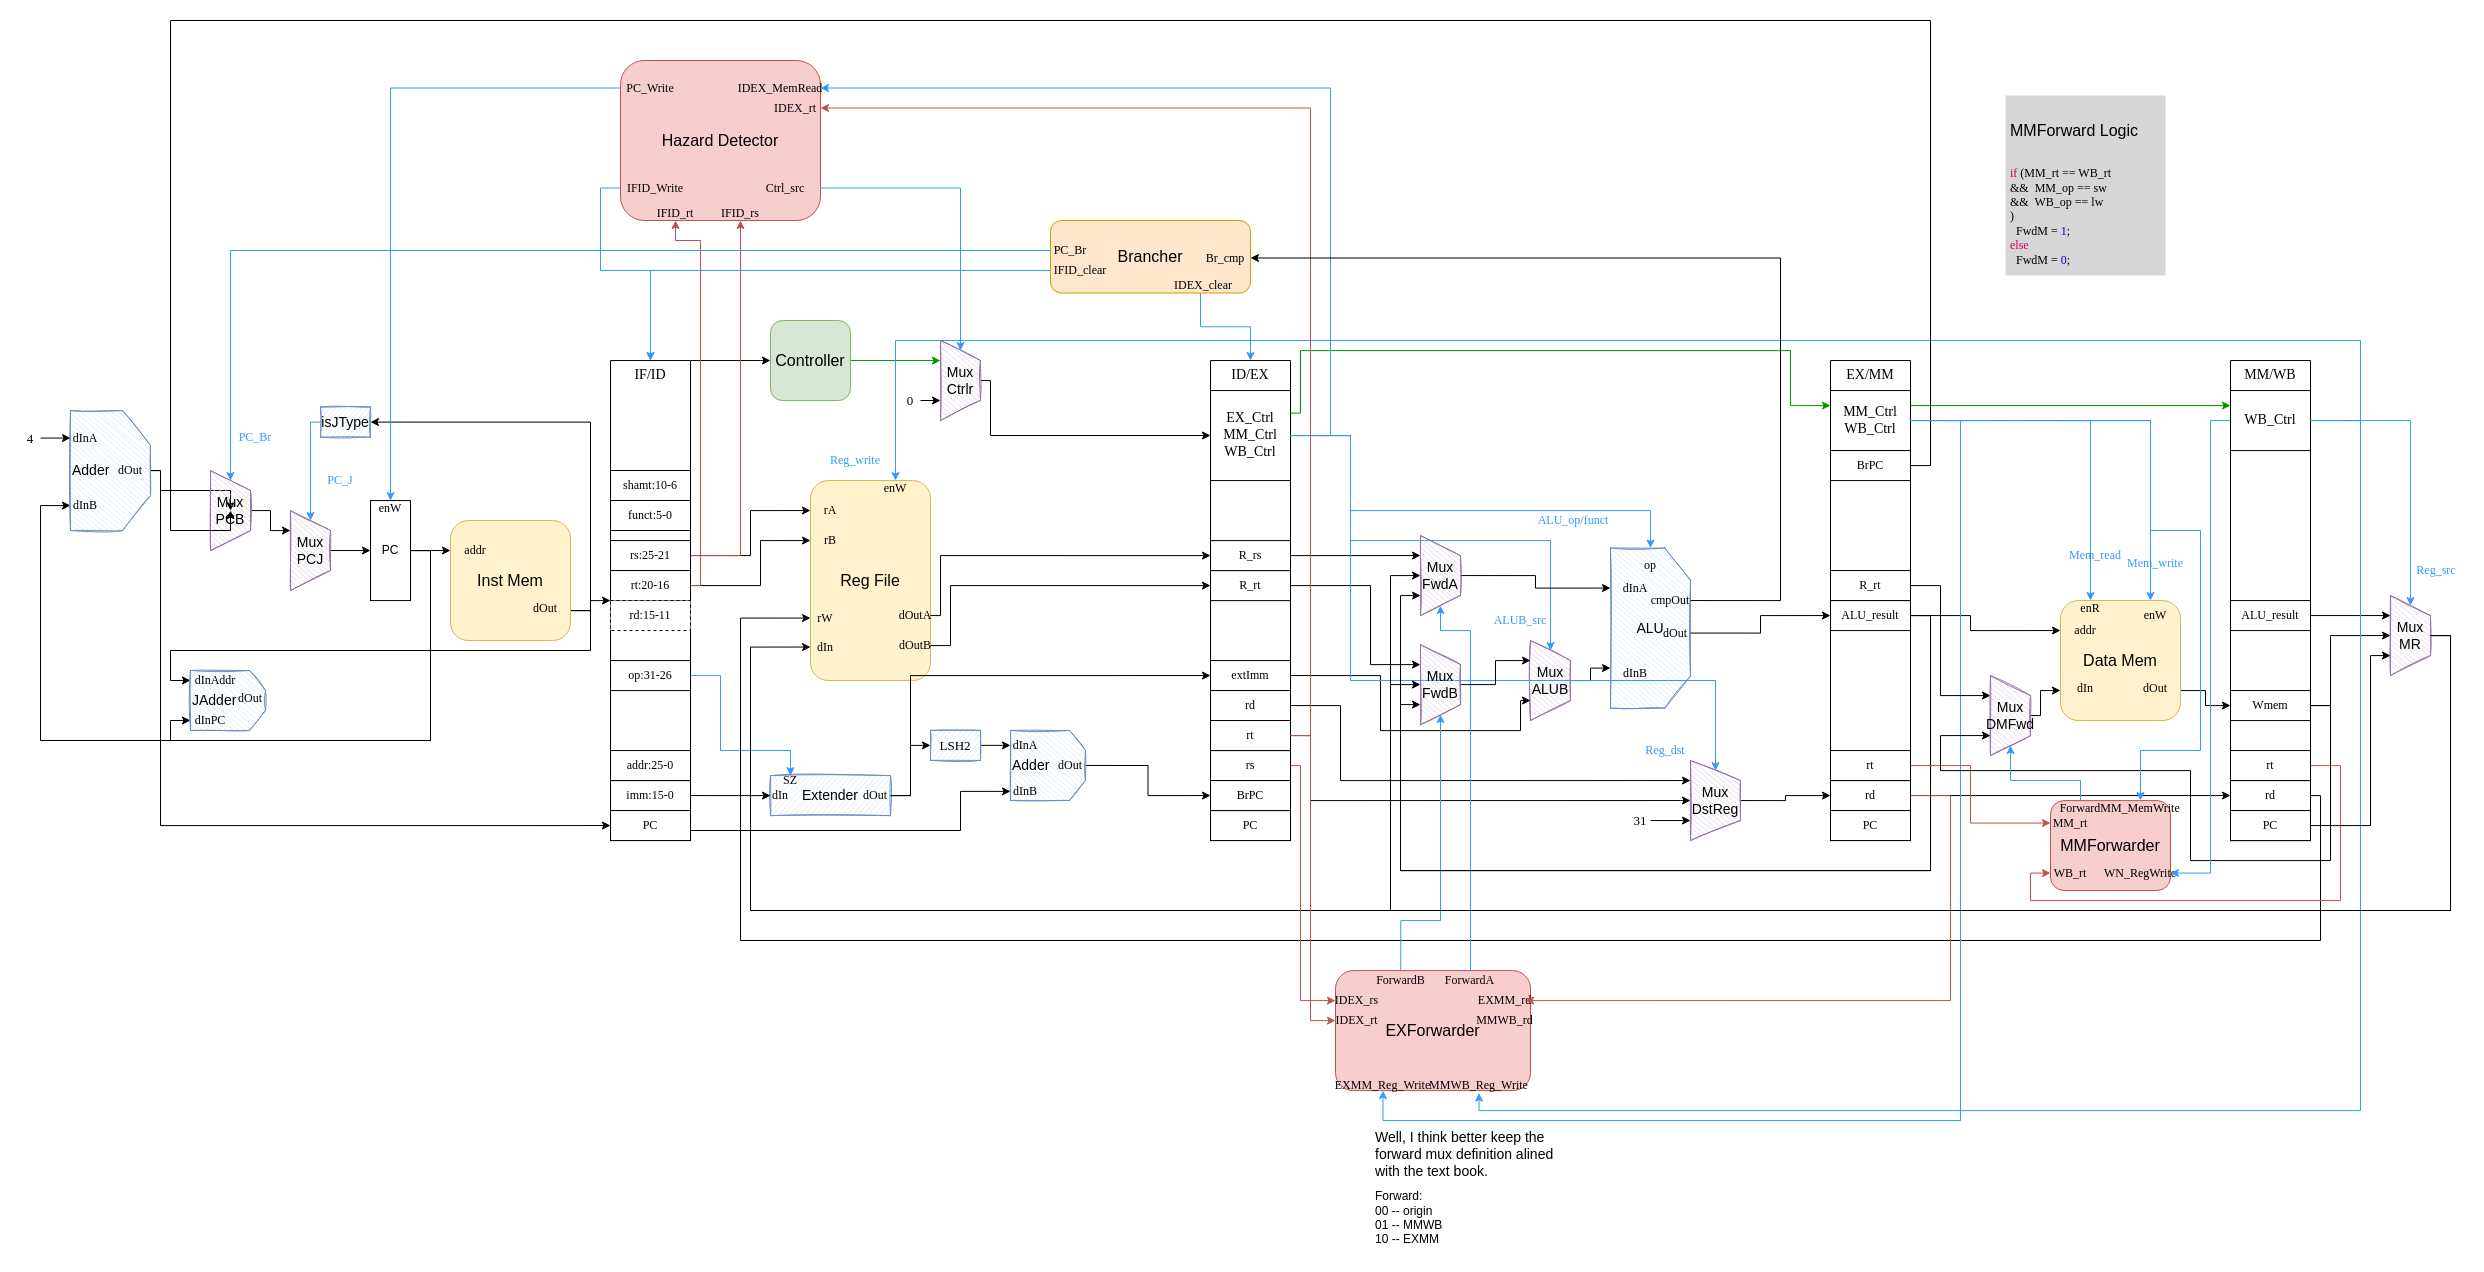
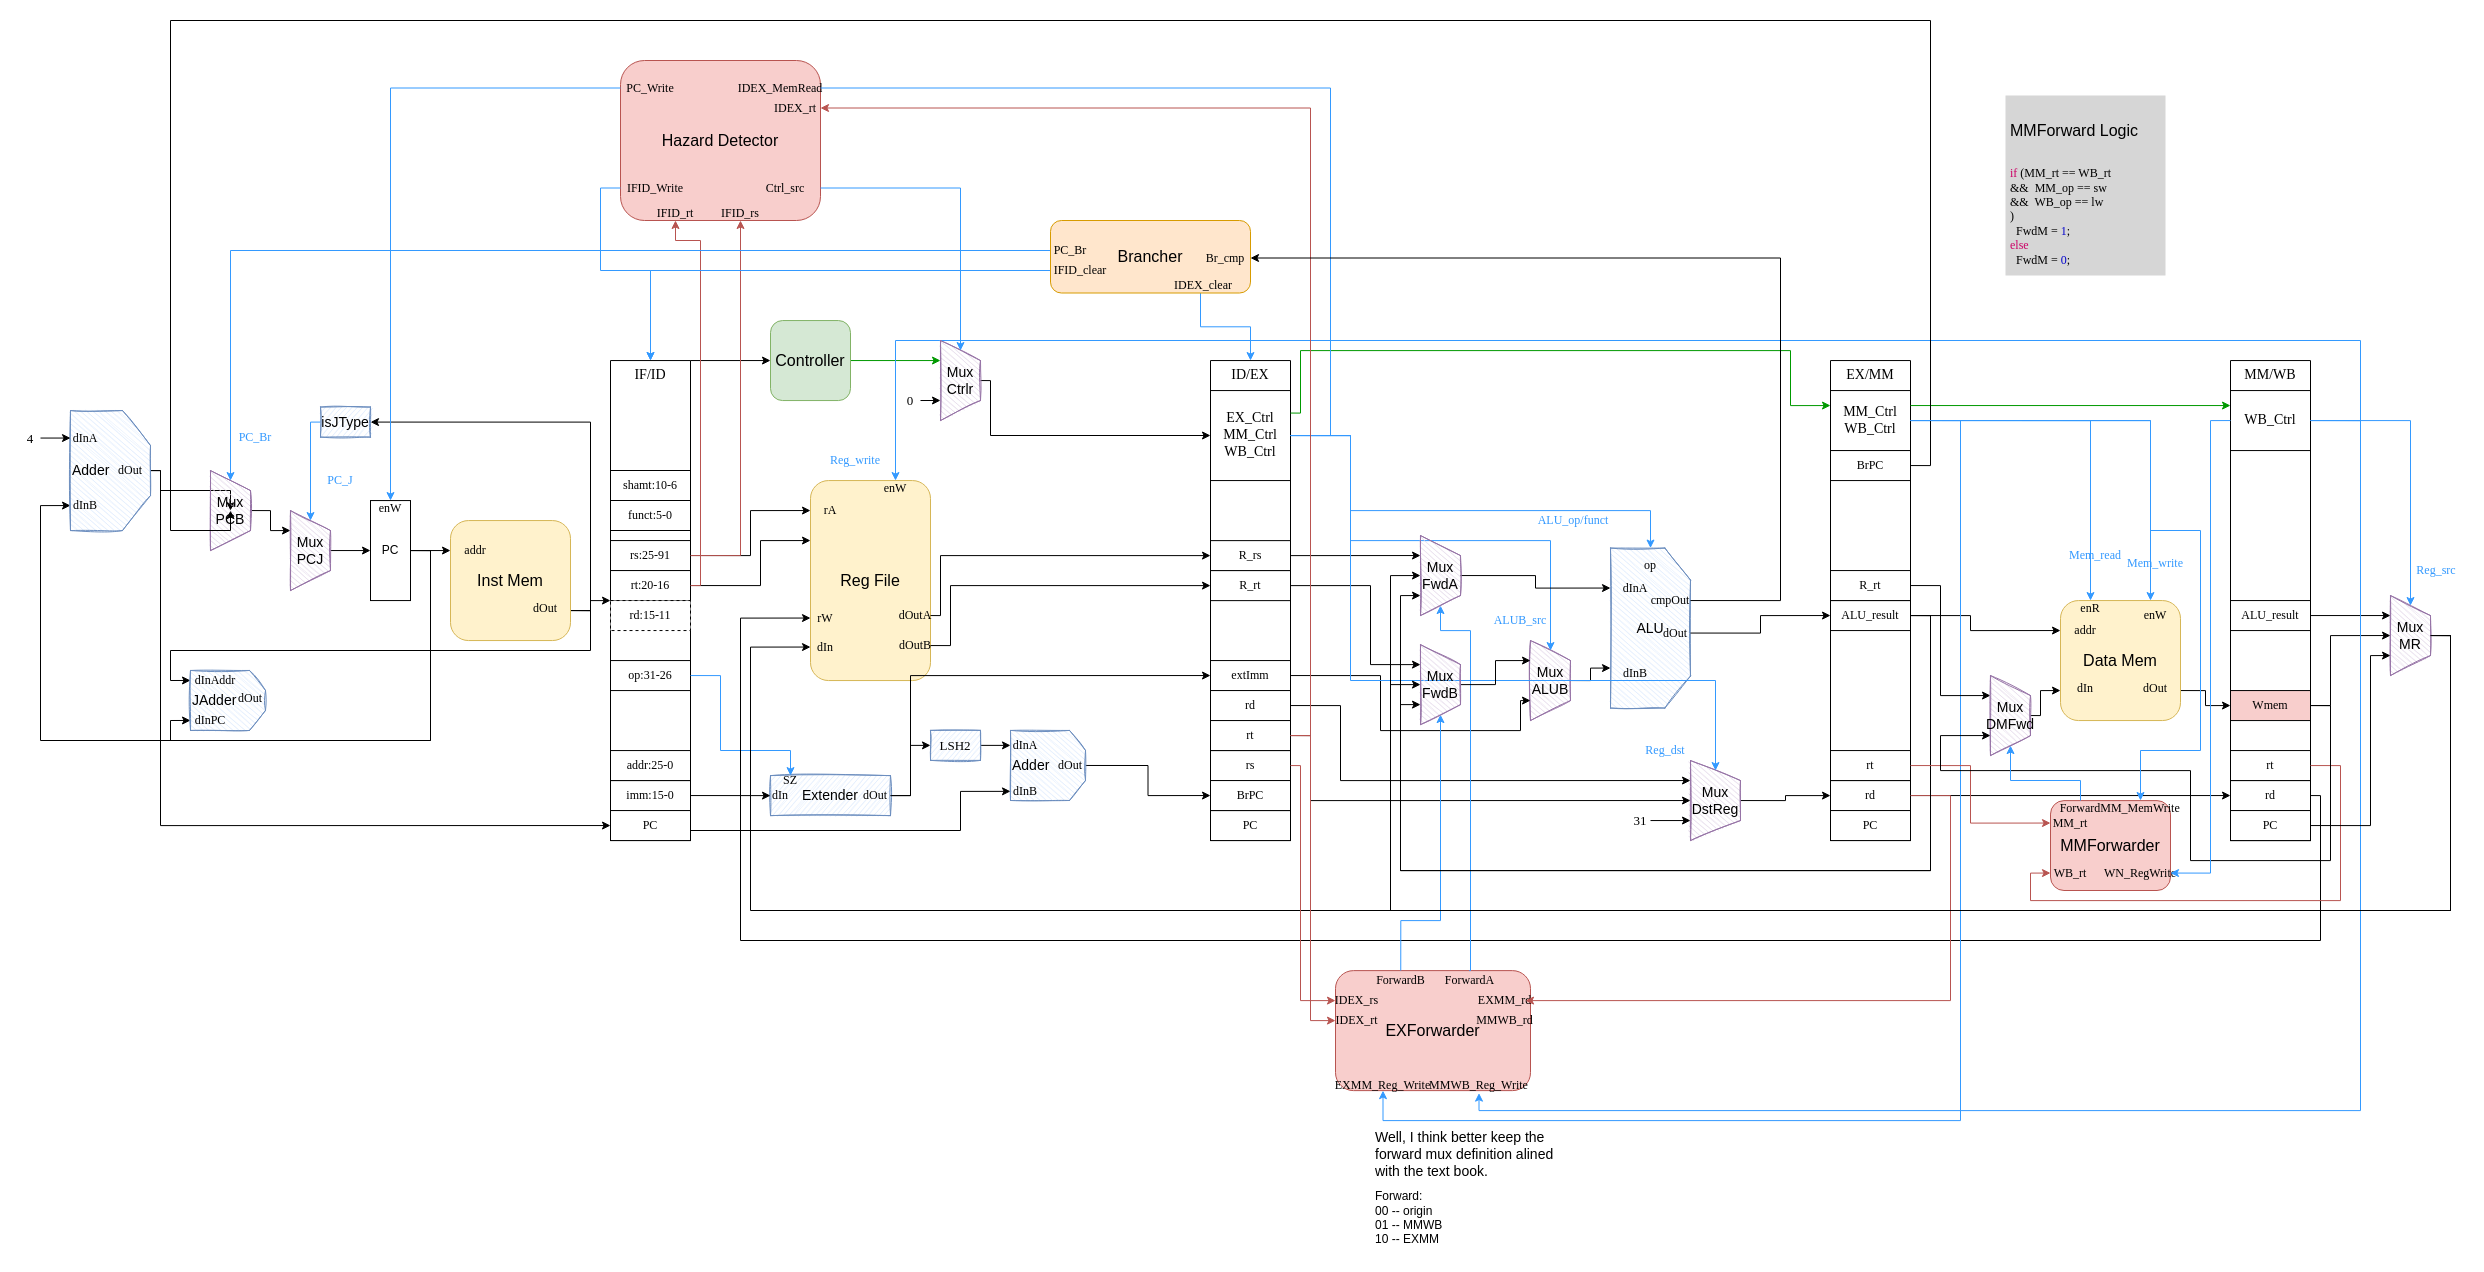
edge "EX_Ctrl MM_Ctrl WB_Ctrl" -> "IDEX_MemRead": arrowhead classic -> none
node "rB": removed
node "rs:25-21": label "rs:25-21" -> "rs:25-91"
node "Wmem": fillcolor #ffffff -> #f8cecc
